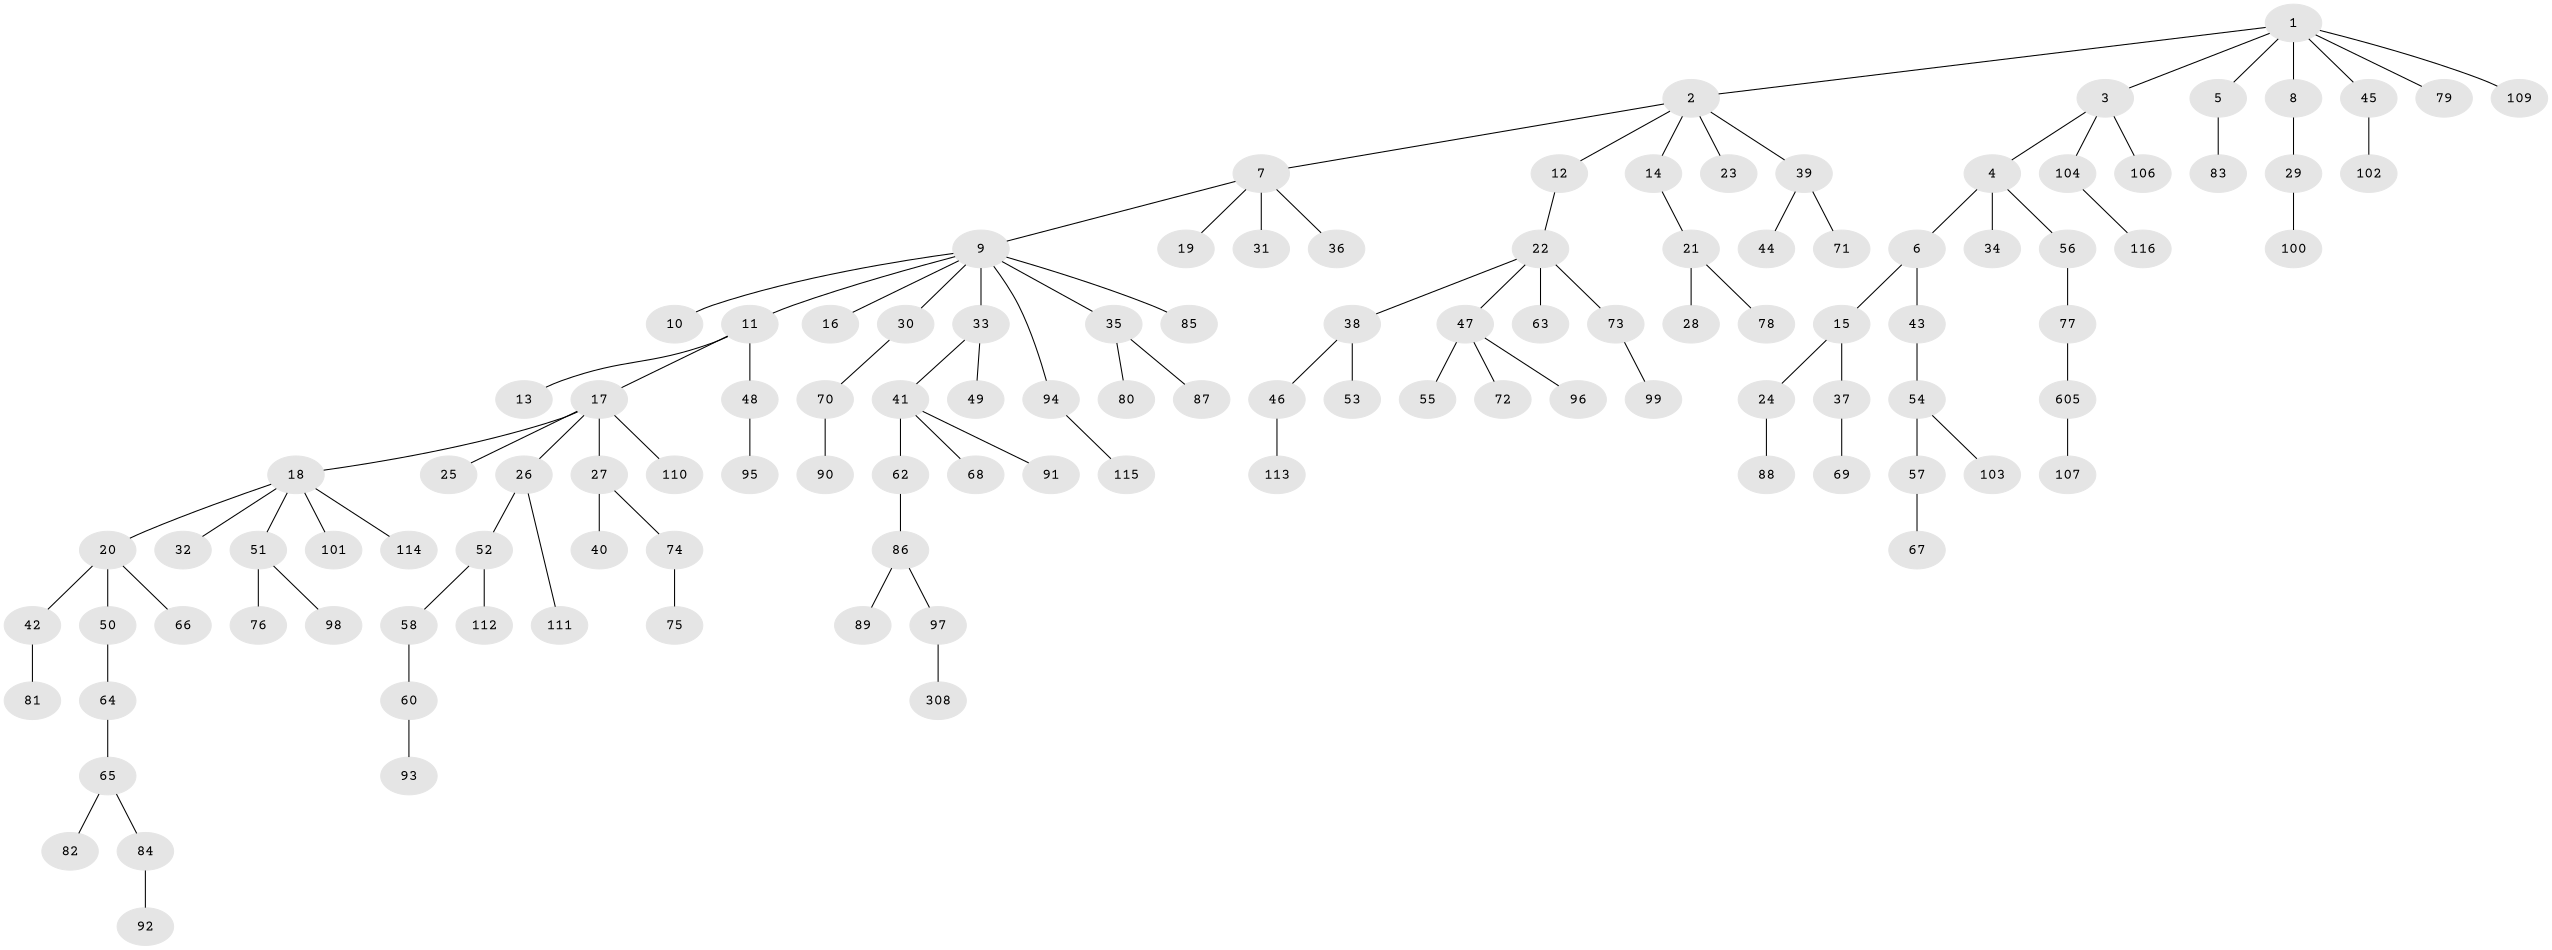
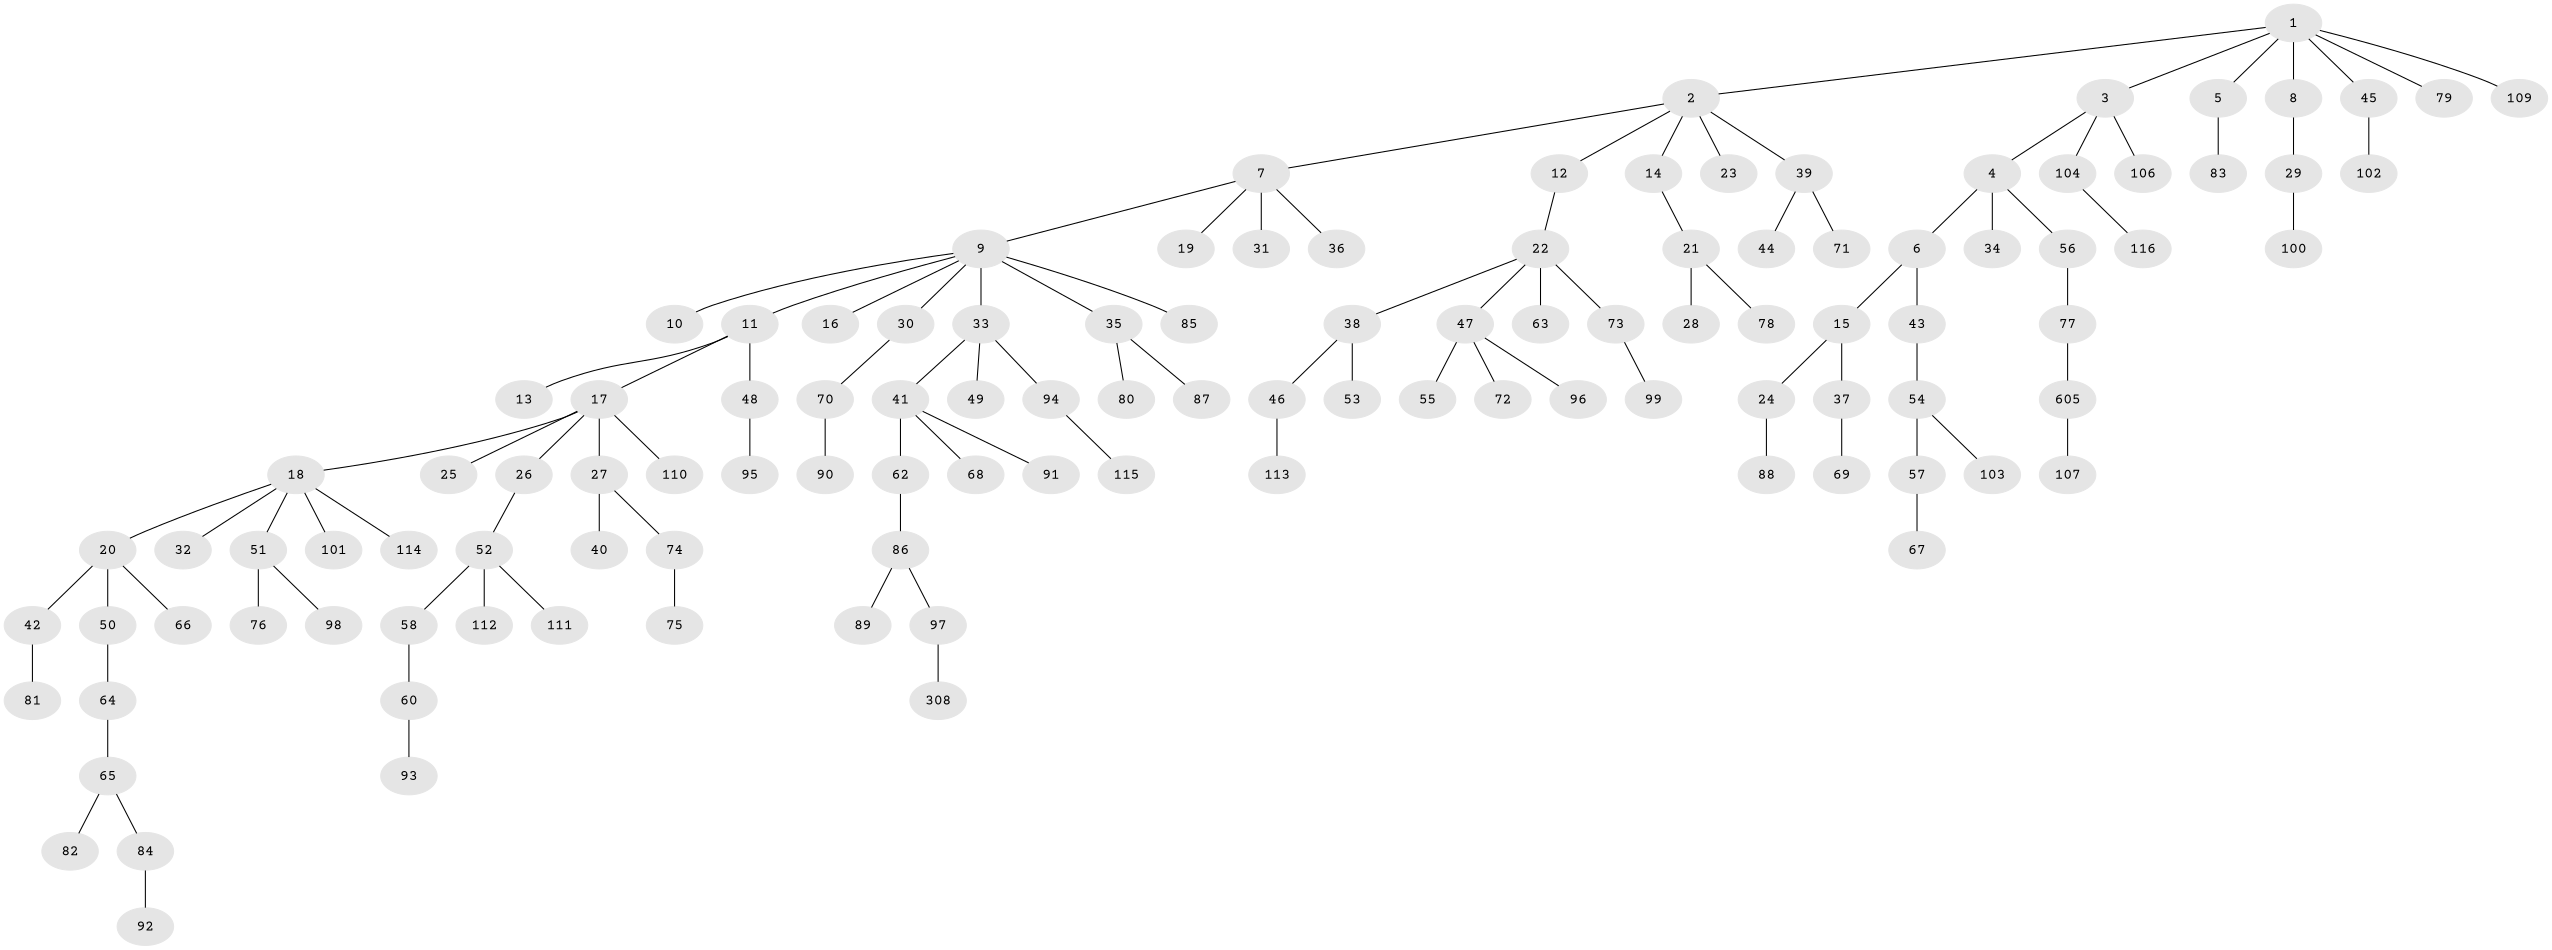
edge "9" -- "94": now "33" -- "94"
edge "26" -- "111": now "52" -- "111"
